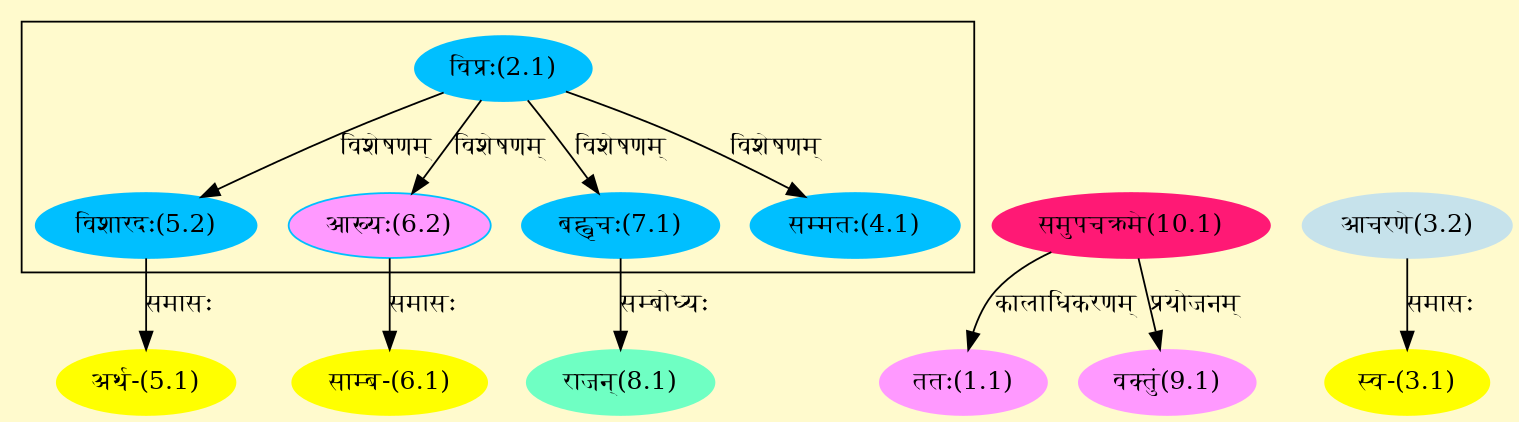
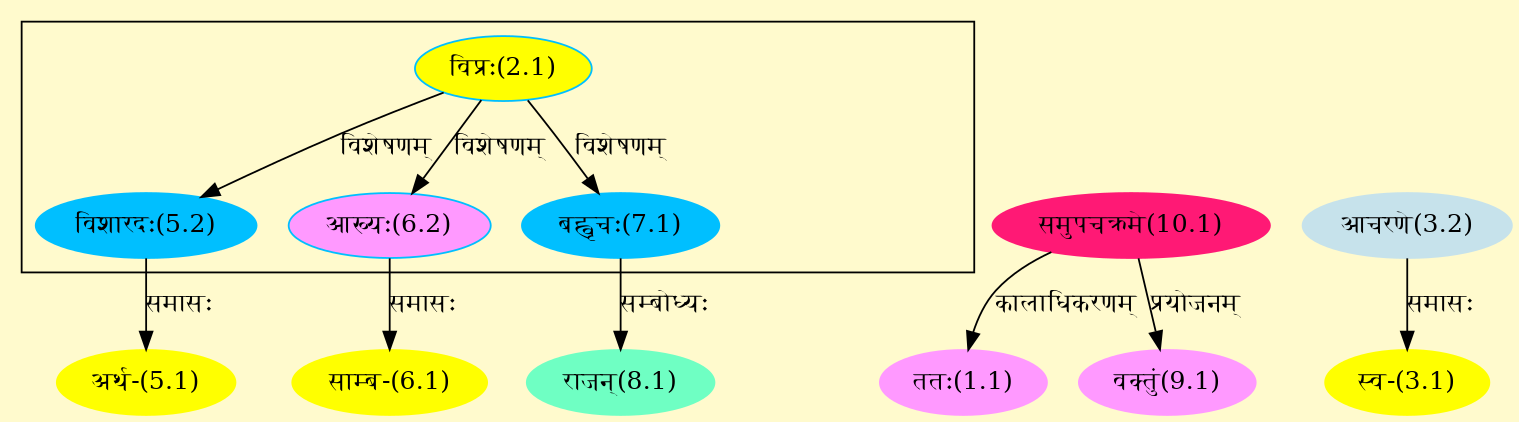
node "विप्रः(2.1)": fillcolor #00bfff -> #ffff00
node "सम्मतः(4.1)": removed
